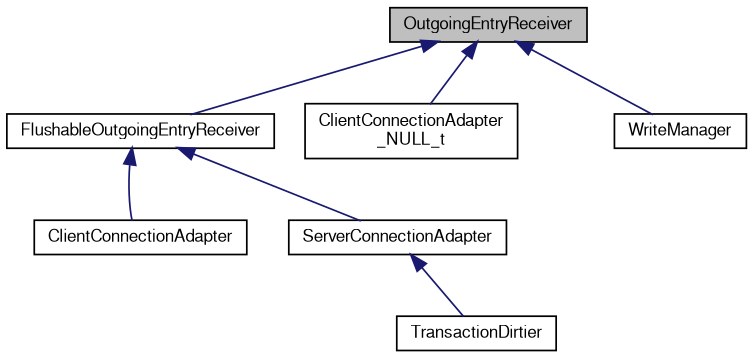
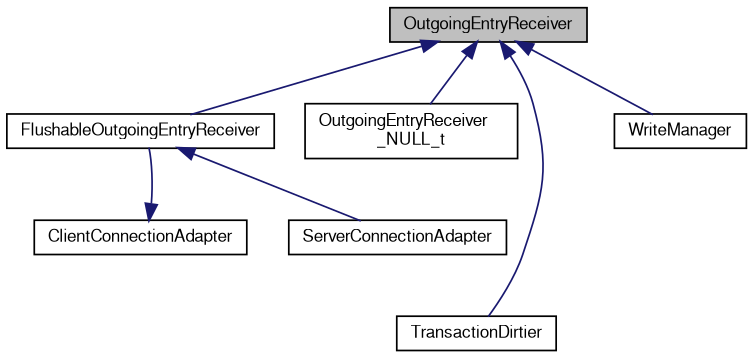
node "ClientConnectionAdapter _NULL_t": label "ClientConnectionAdapter _NULL_t" -> "OutgoingEntryReceiver _NULL_t"
edge "ClientConnectionAdapter" -> "FlushableOutgoingEntryReceiver": reversed
edge "TransactionDirtier" -> "ServerConnectionAdapter": now "TransactionDirtier" -> "OutgoingEntryReceiver"
